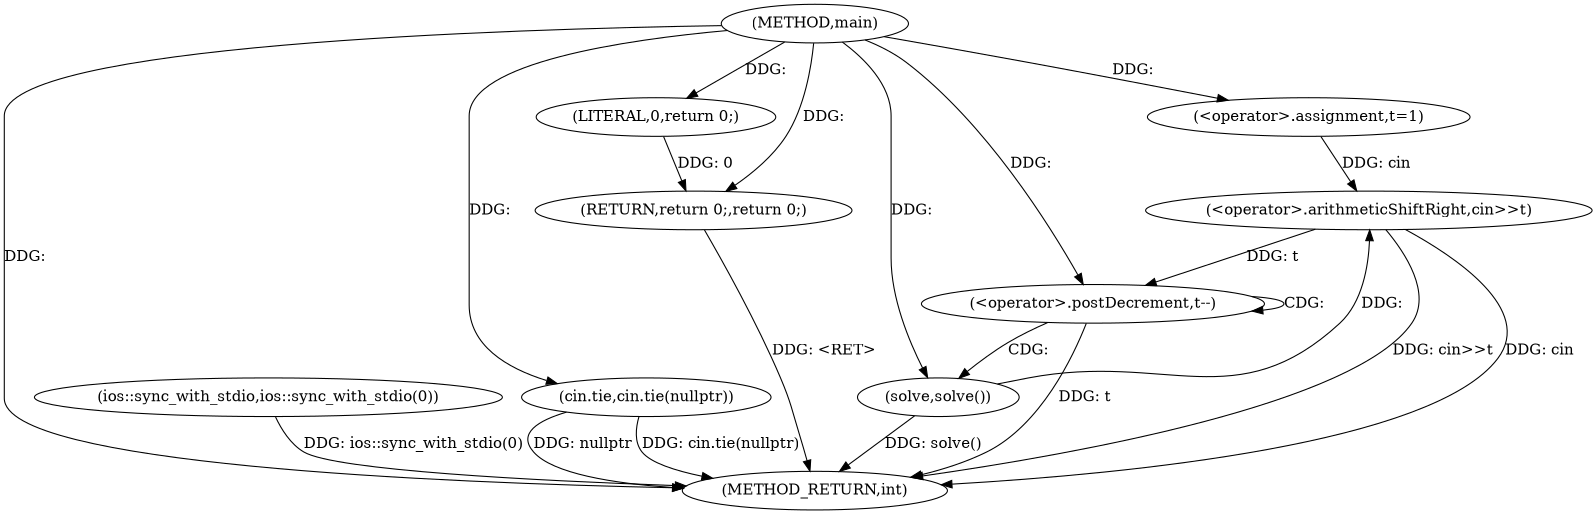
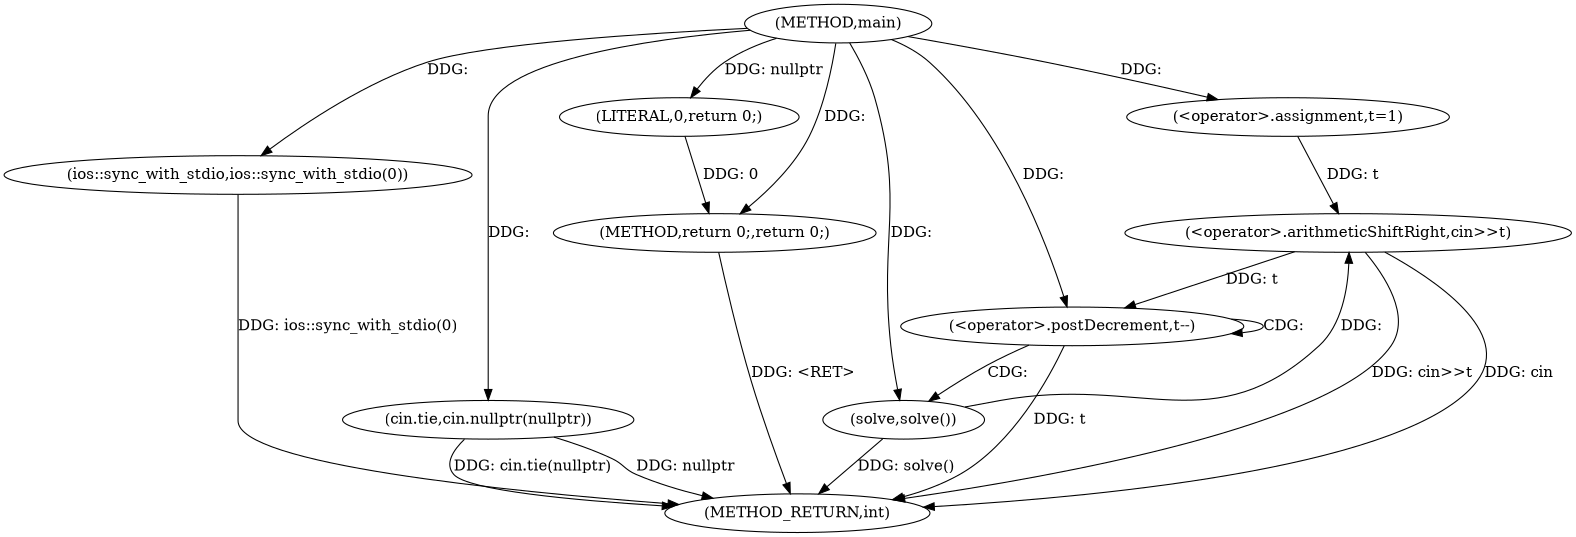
edge "(METHOD,main)" -> "(LITERAL,0,return 0;)": label "DDG: " -> "DDG: nullptr"
edge "(<operator>.assignment,t=1)" -> "(<operator>.arithmeticShiftRight,cin>>t)": label "DDG: cin" -> "DDG: t"
node "(RETURN,return 0;,return 0;)": label "(RETURN,return 0;,return 0;)" -> "(METHOD,return 0;,return 0;)"
edge "(METHOD,main)" -> "(METHOD_RETURN,int)": now "(METHOD,main)" -> "(ios::sync_with_stdio,ios::sync_with_stdio(0))"
node "(cin.tie,cin.tie(nullptr))": label "(cin.tie,cin.tie(nullptr))" -> "(cin.tie,cin.nullptr(nullptr))"
